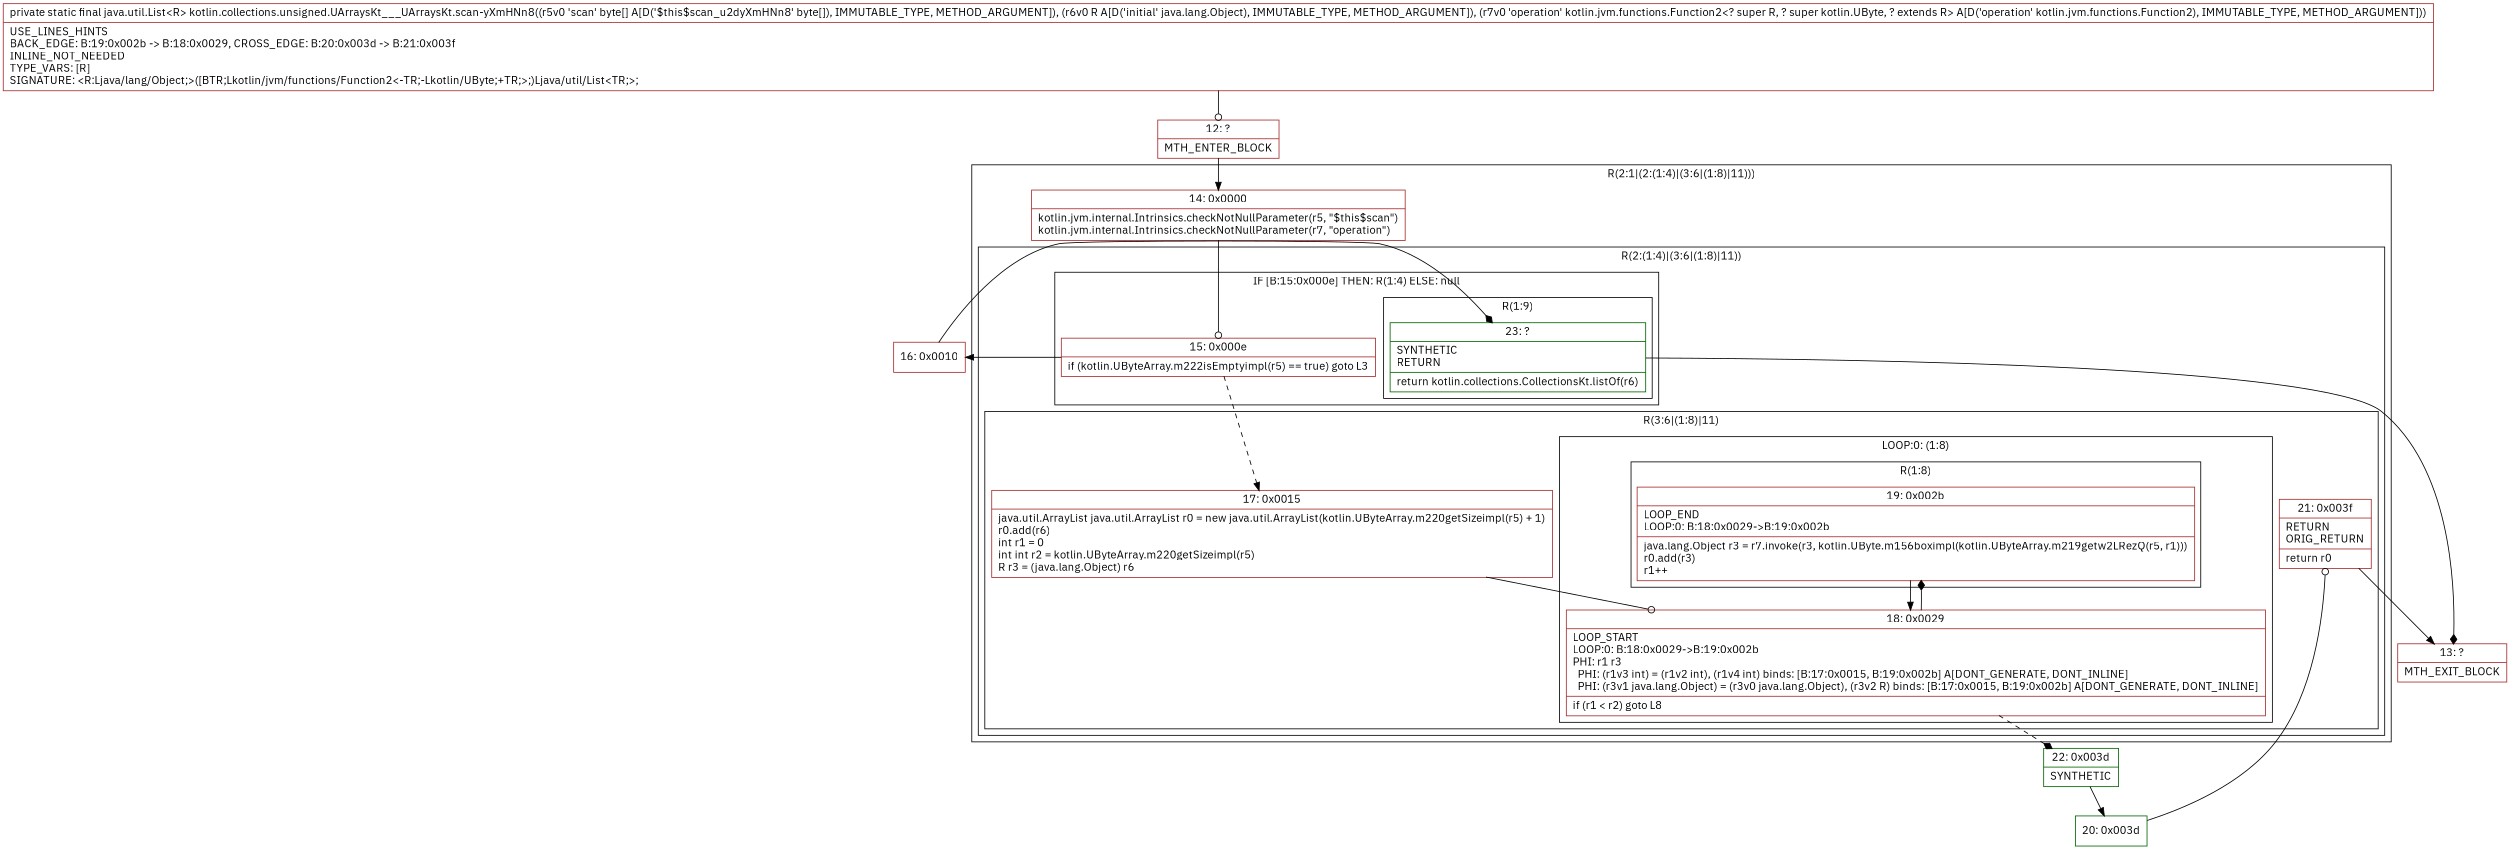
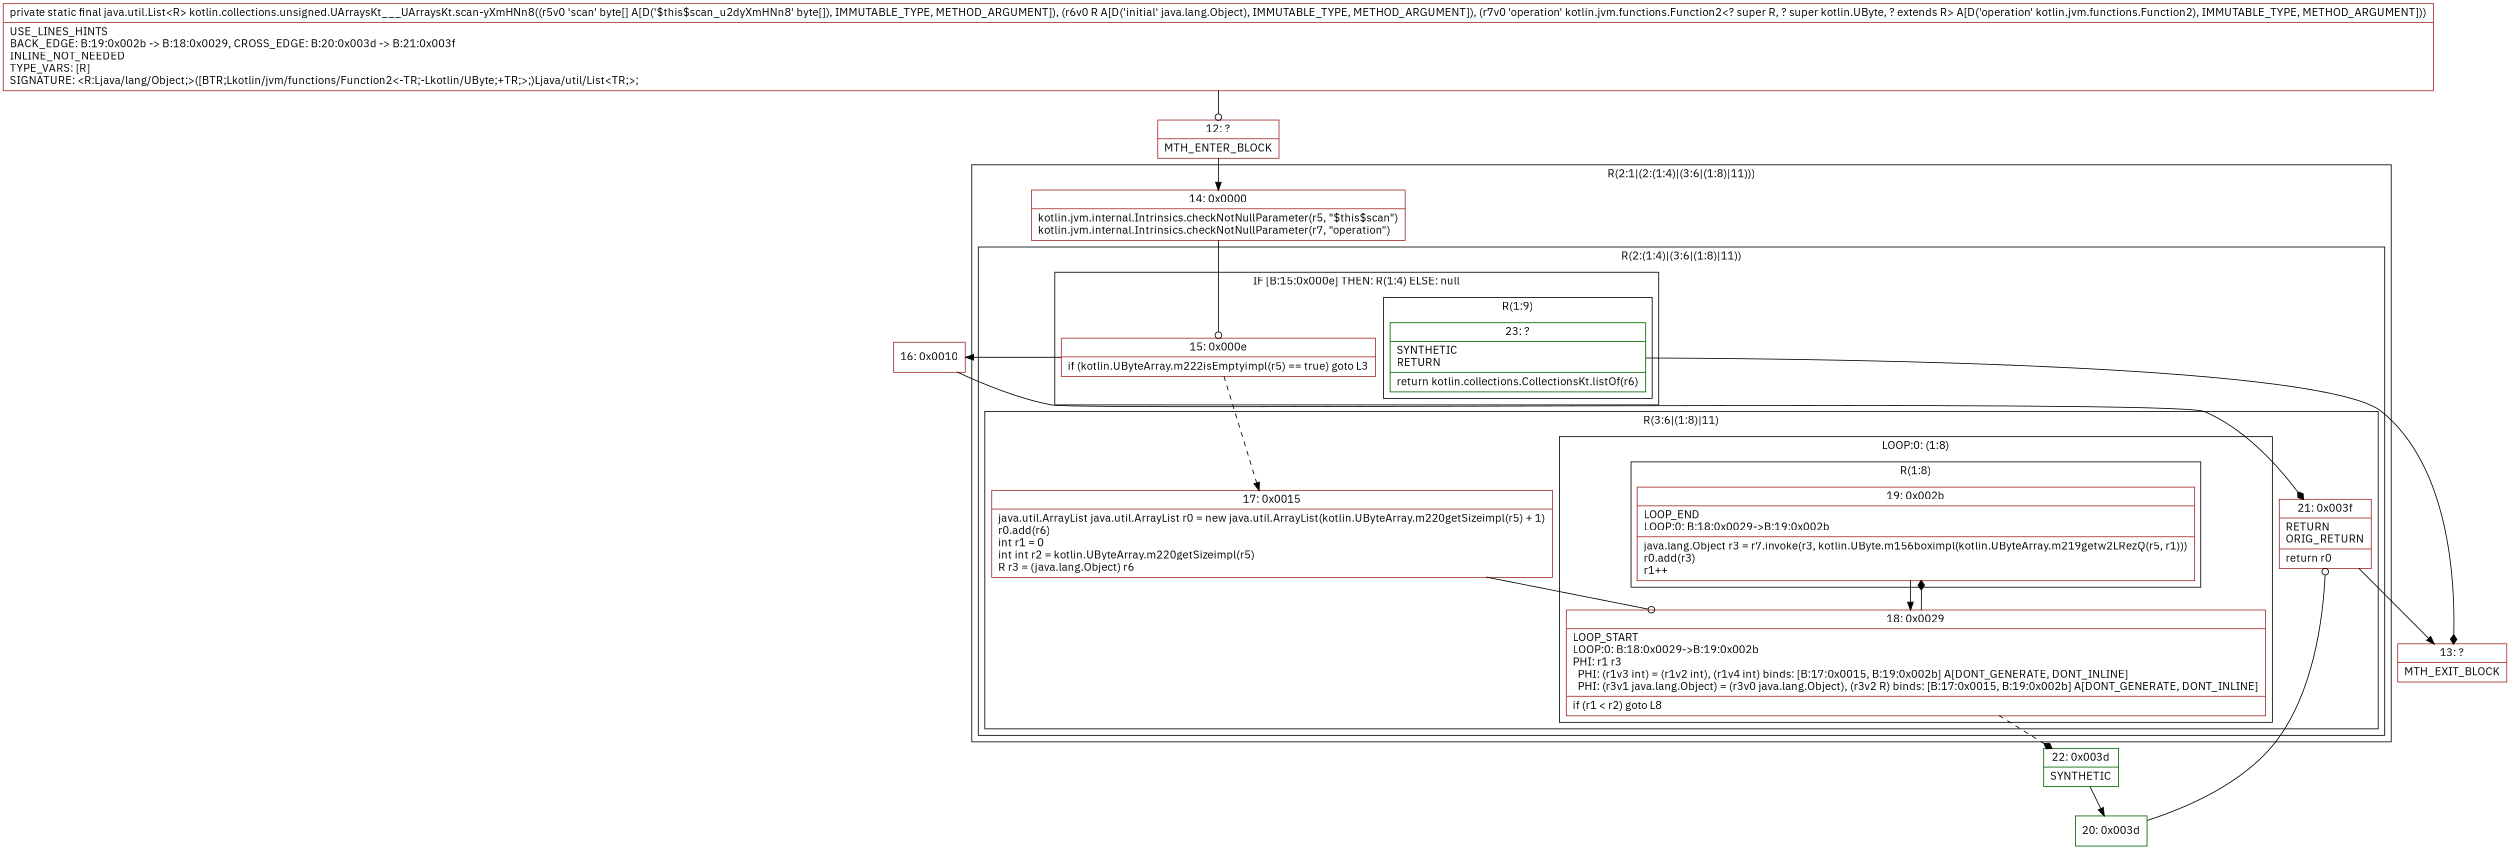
edge "16: 0x0010" -> "23: ?": now "16: 0x0010" -> "21: 0x003f"
